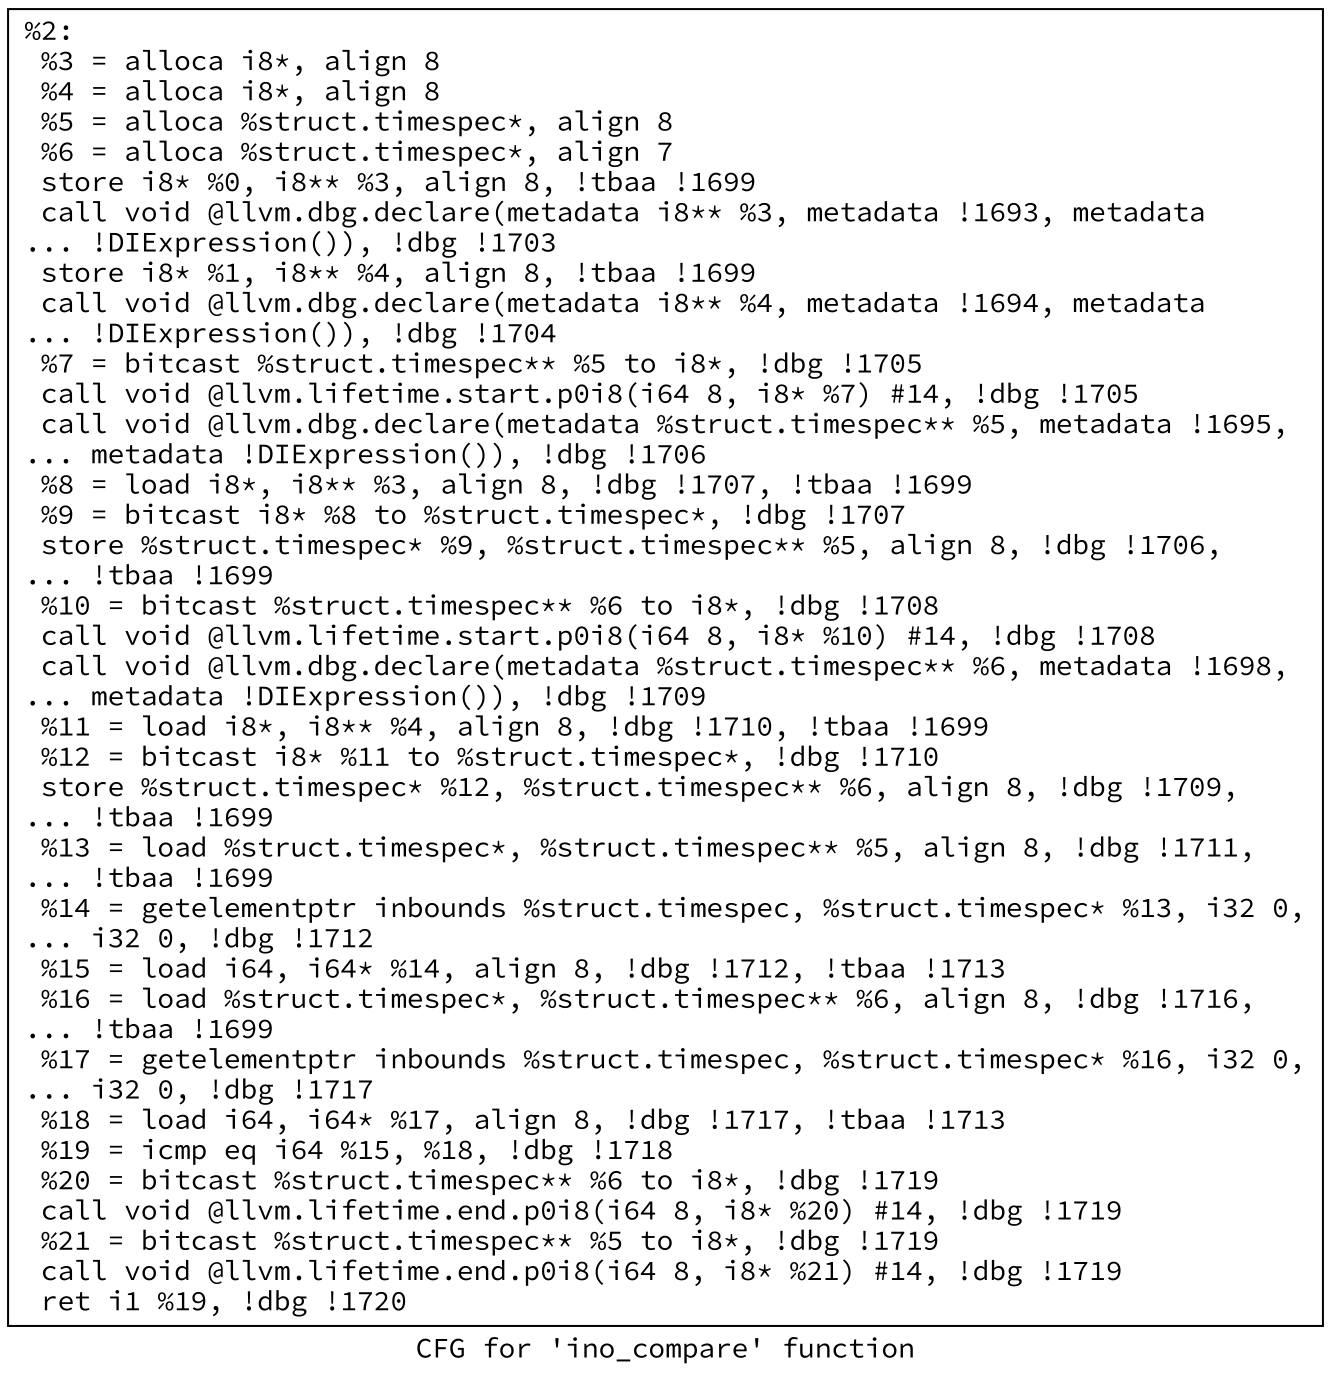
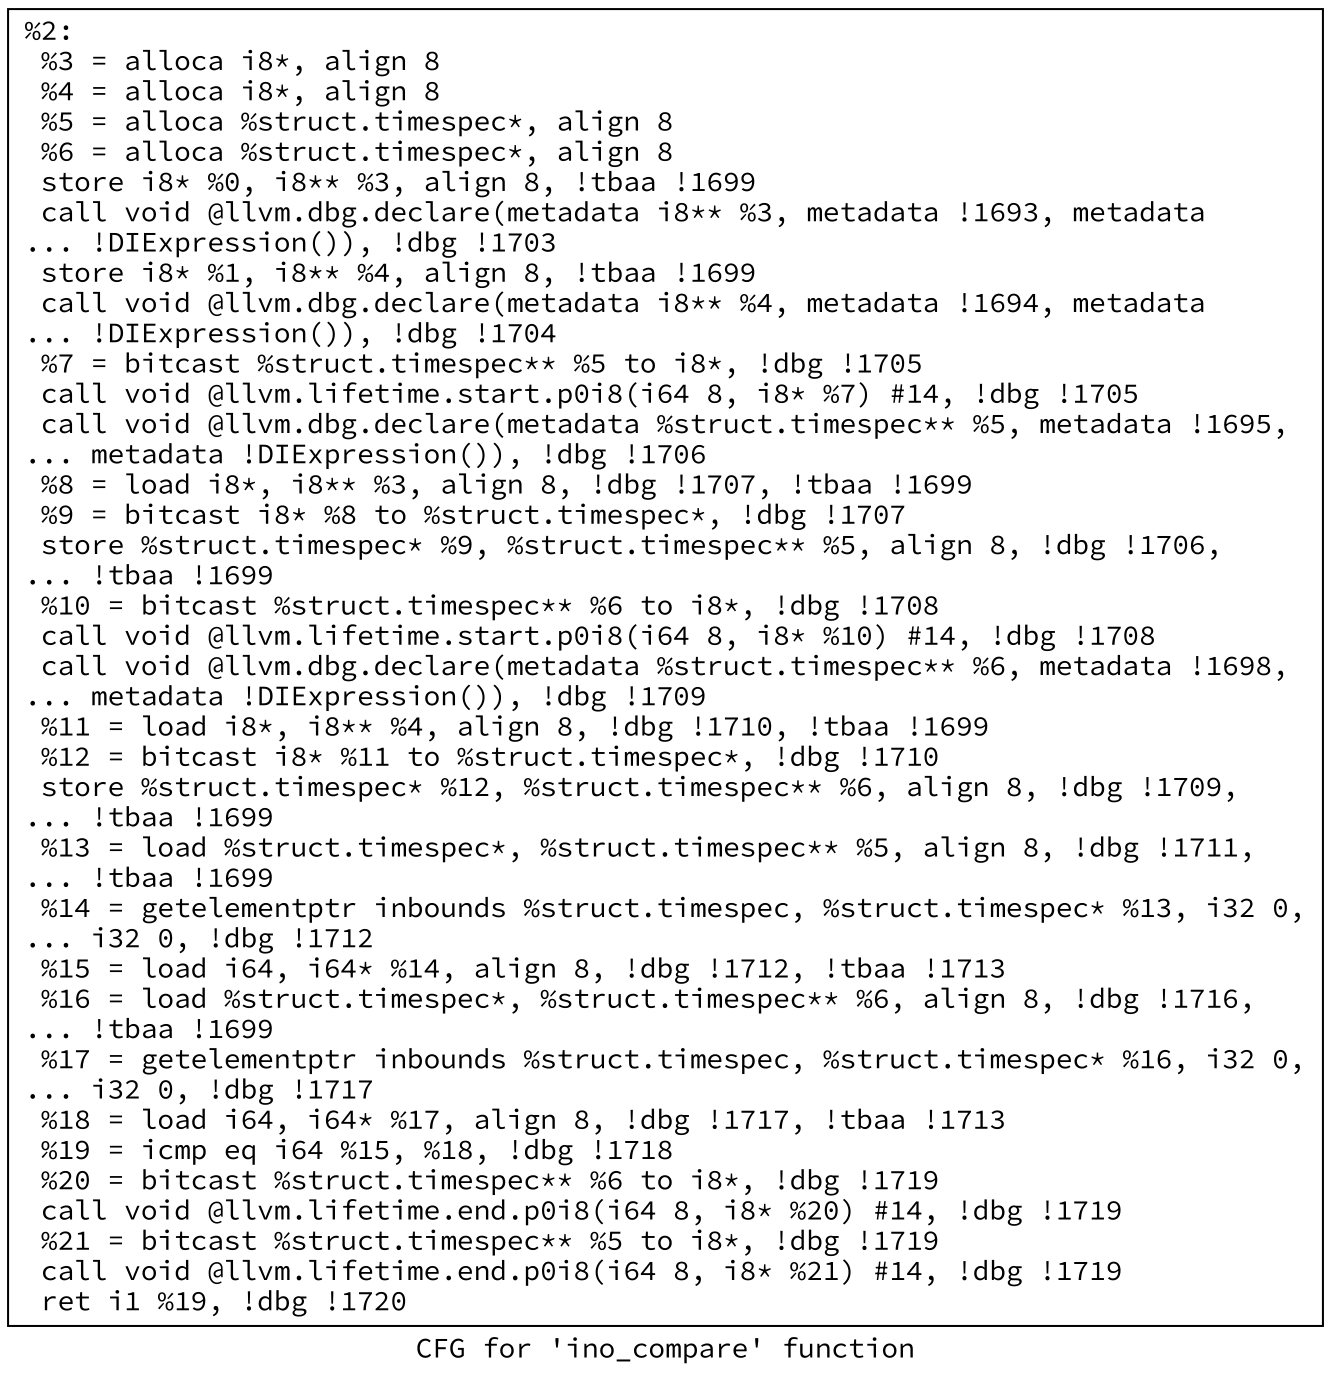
node "%2:": text "%6 = alloca %struct.timespec*, align 7" -> "%6 = alloca %struct.timespec*, align 8"
